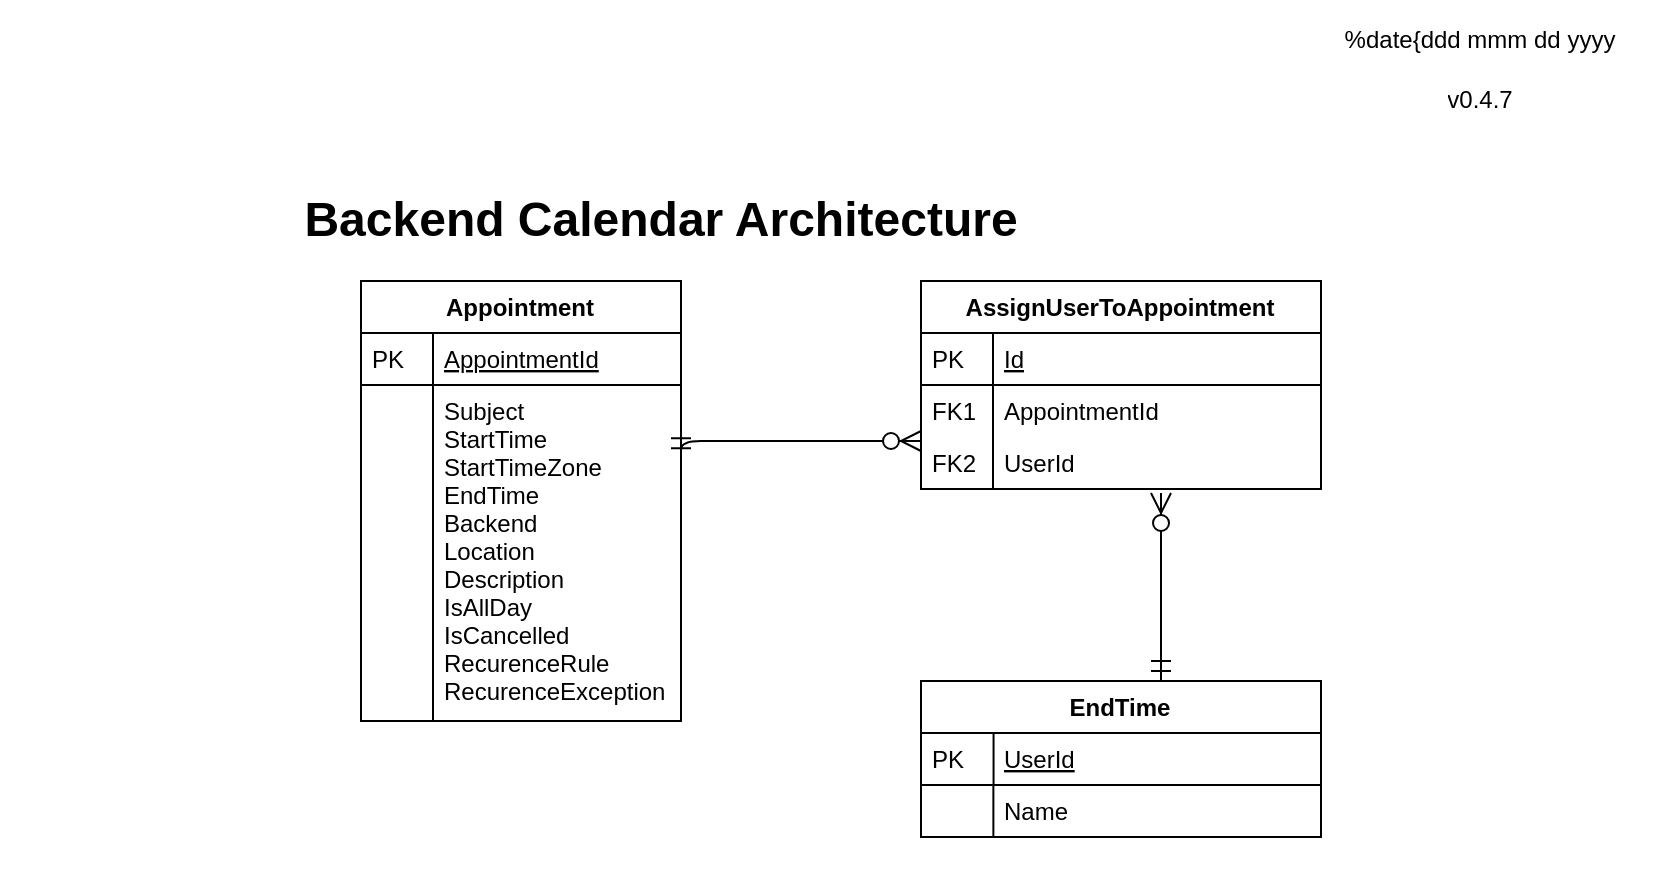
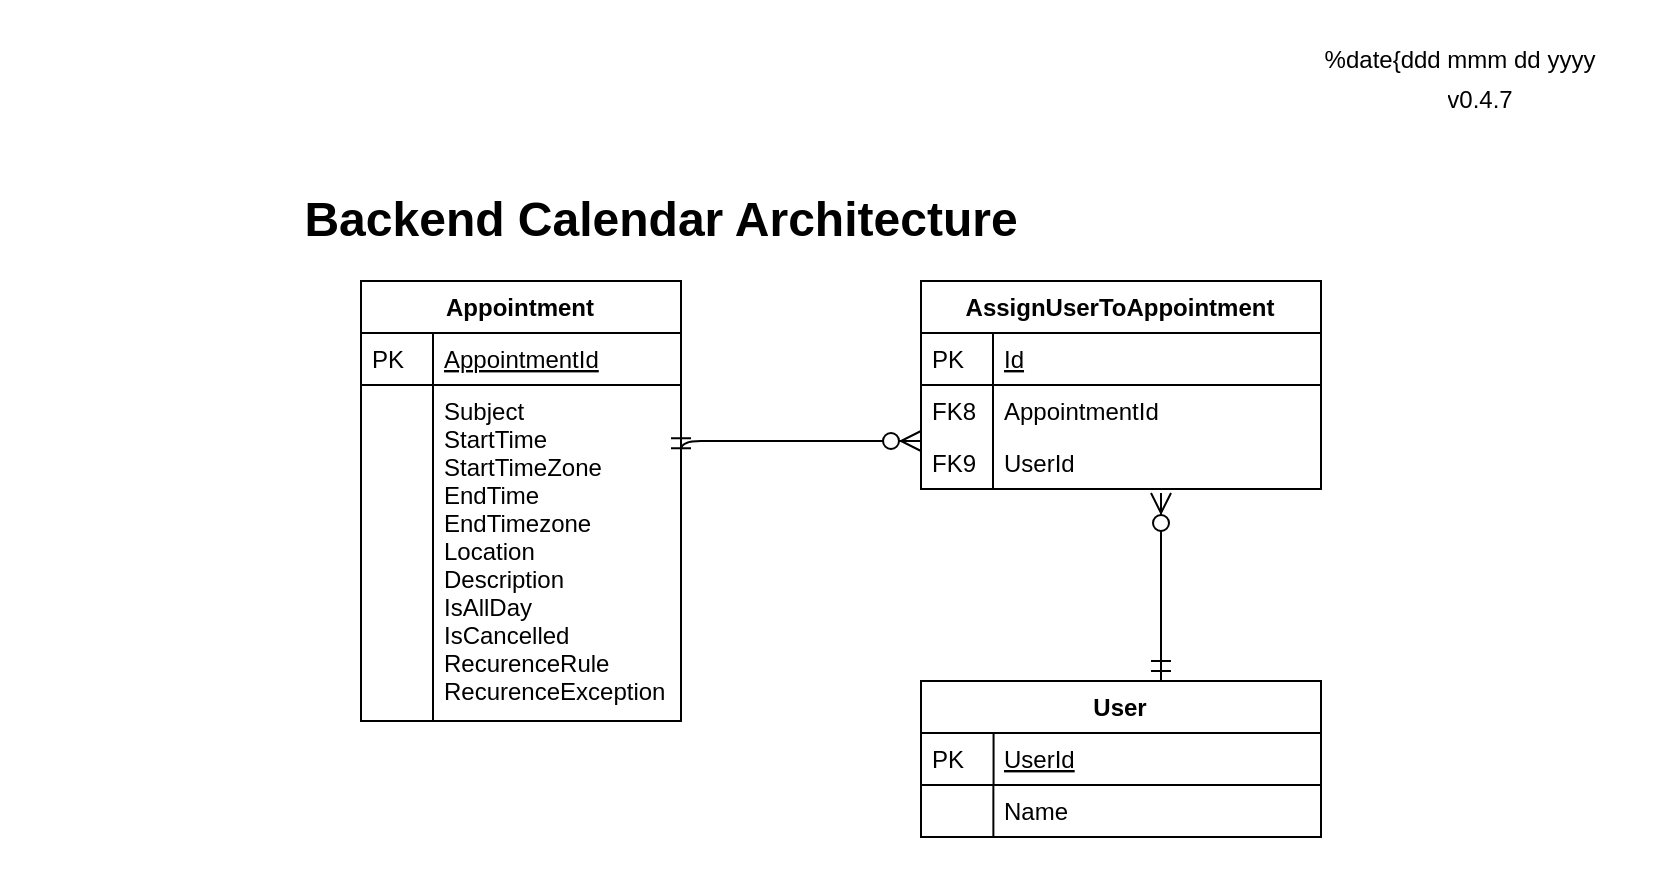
node "%date{ddd mmm dd yyyy HH:MM:ss}%": moved (1481, 41) -> (1461, 61)
node "Subject StartTime StartTimeZone EndTime Backend Location Description IsAllDay IsCancelled RecurenceRule RecurenceException": label "Subject StartTime StartTimeZone EndTime Backend Location Description IsAllDay IsCancelled RecurenceRule RecurenceException" -> "Subject StartTime StartTimeZone EndTime EndTimezone Location Description IsAllDay IsCancelled RecurenceRule RecurenceException"
node "FK1": label "FK1" -> "FK8"
node "FK2": label "FK2" -> "FK9"
node "EndTime": label "EndTime" -> "User"
